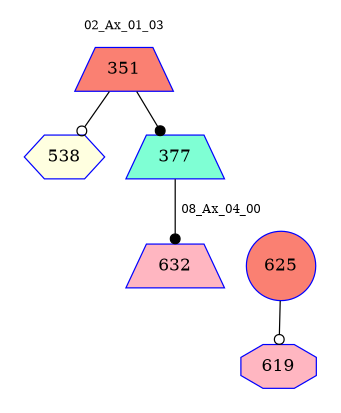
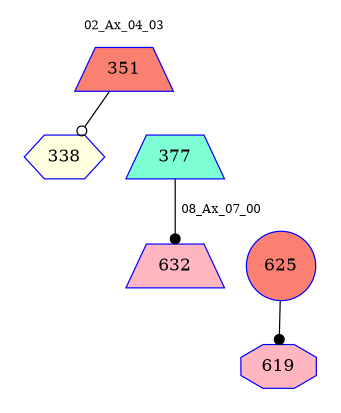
cluster "02_Ax_01_03": label "02_Ax_01_03" -> "02_Ax_04_03"
edge "351" -> "377": removed
node "538": label "538" -> "338"
cluster "08_Ax_04_00": label "08_Ax_04_00" -> "08_Ax_07_00"
edge "625" -> "619": arrowhead odot -> dot
